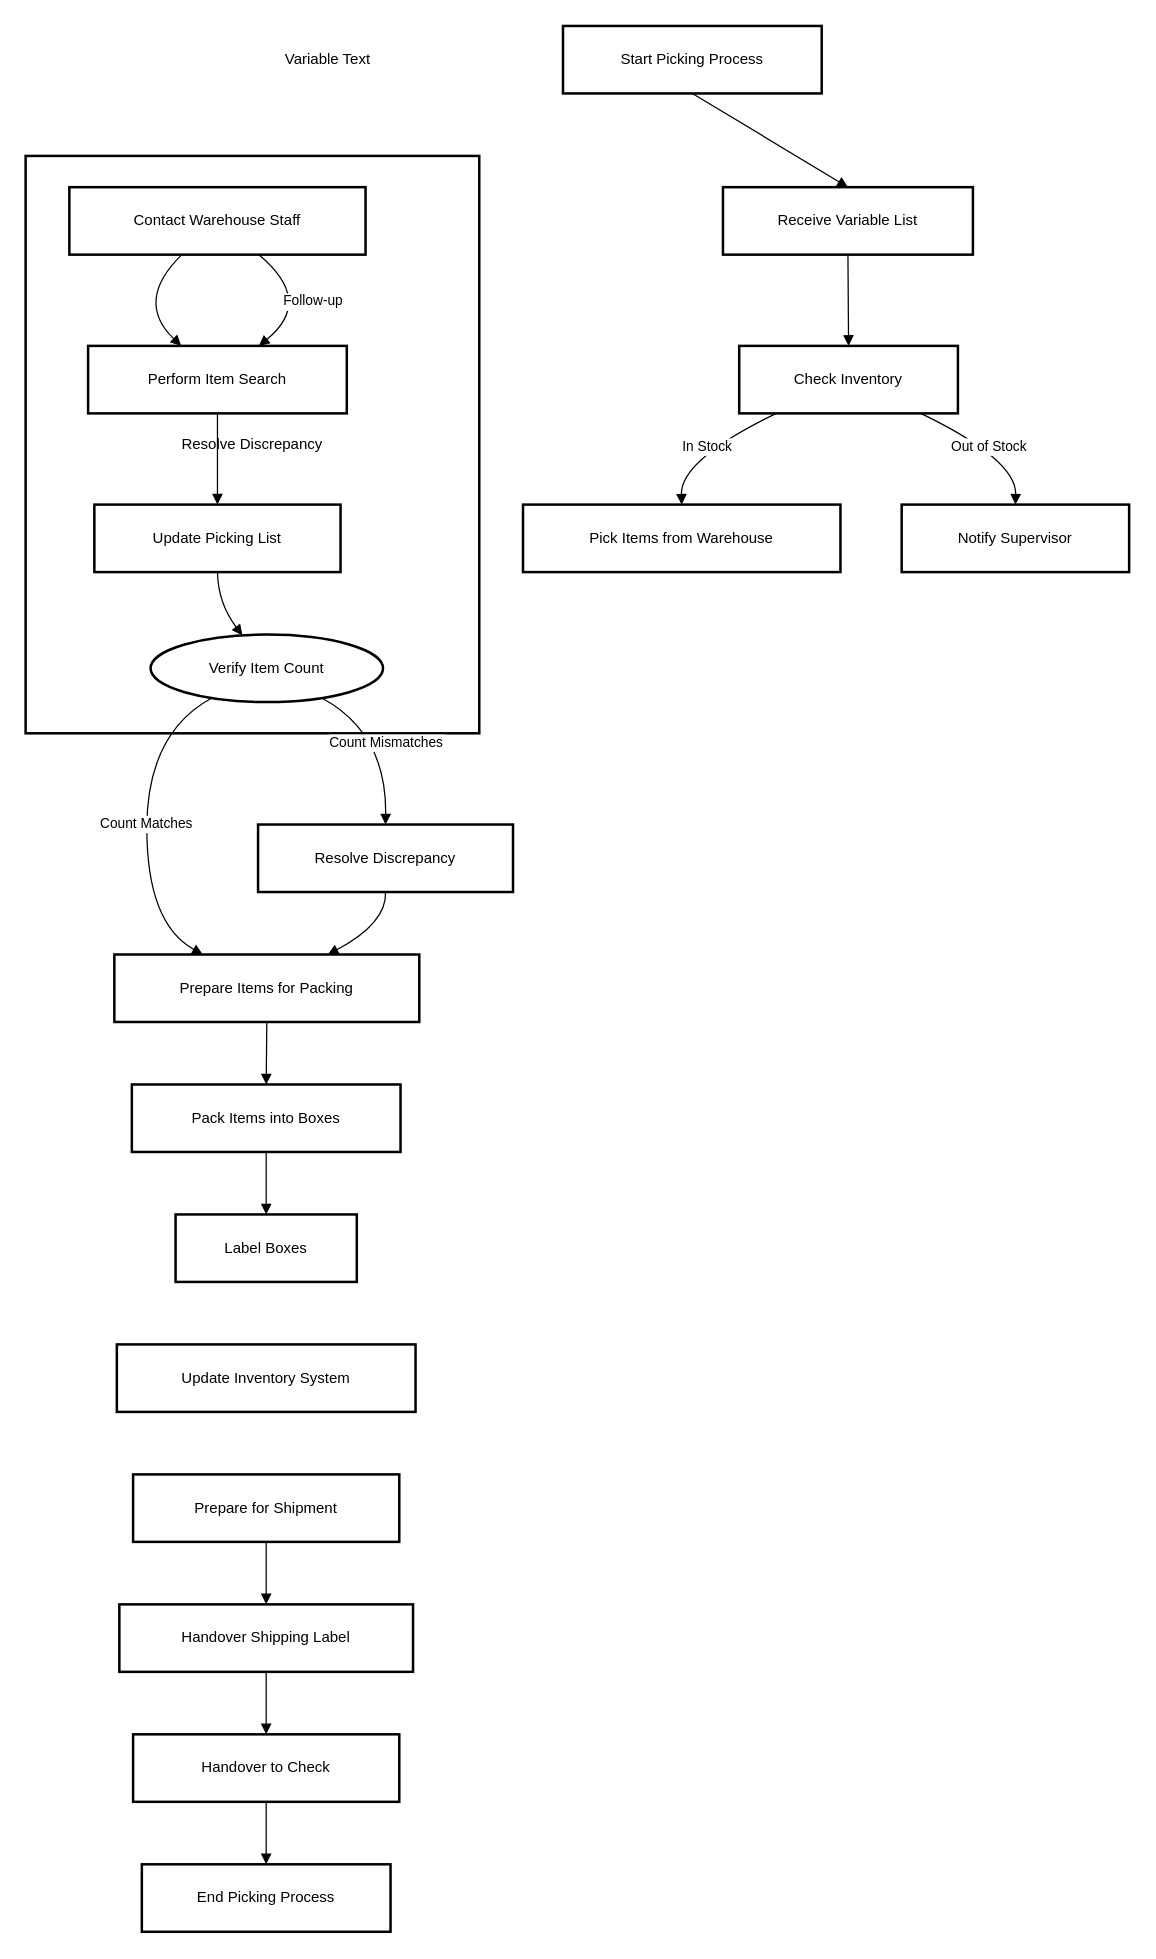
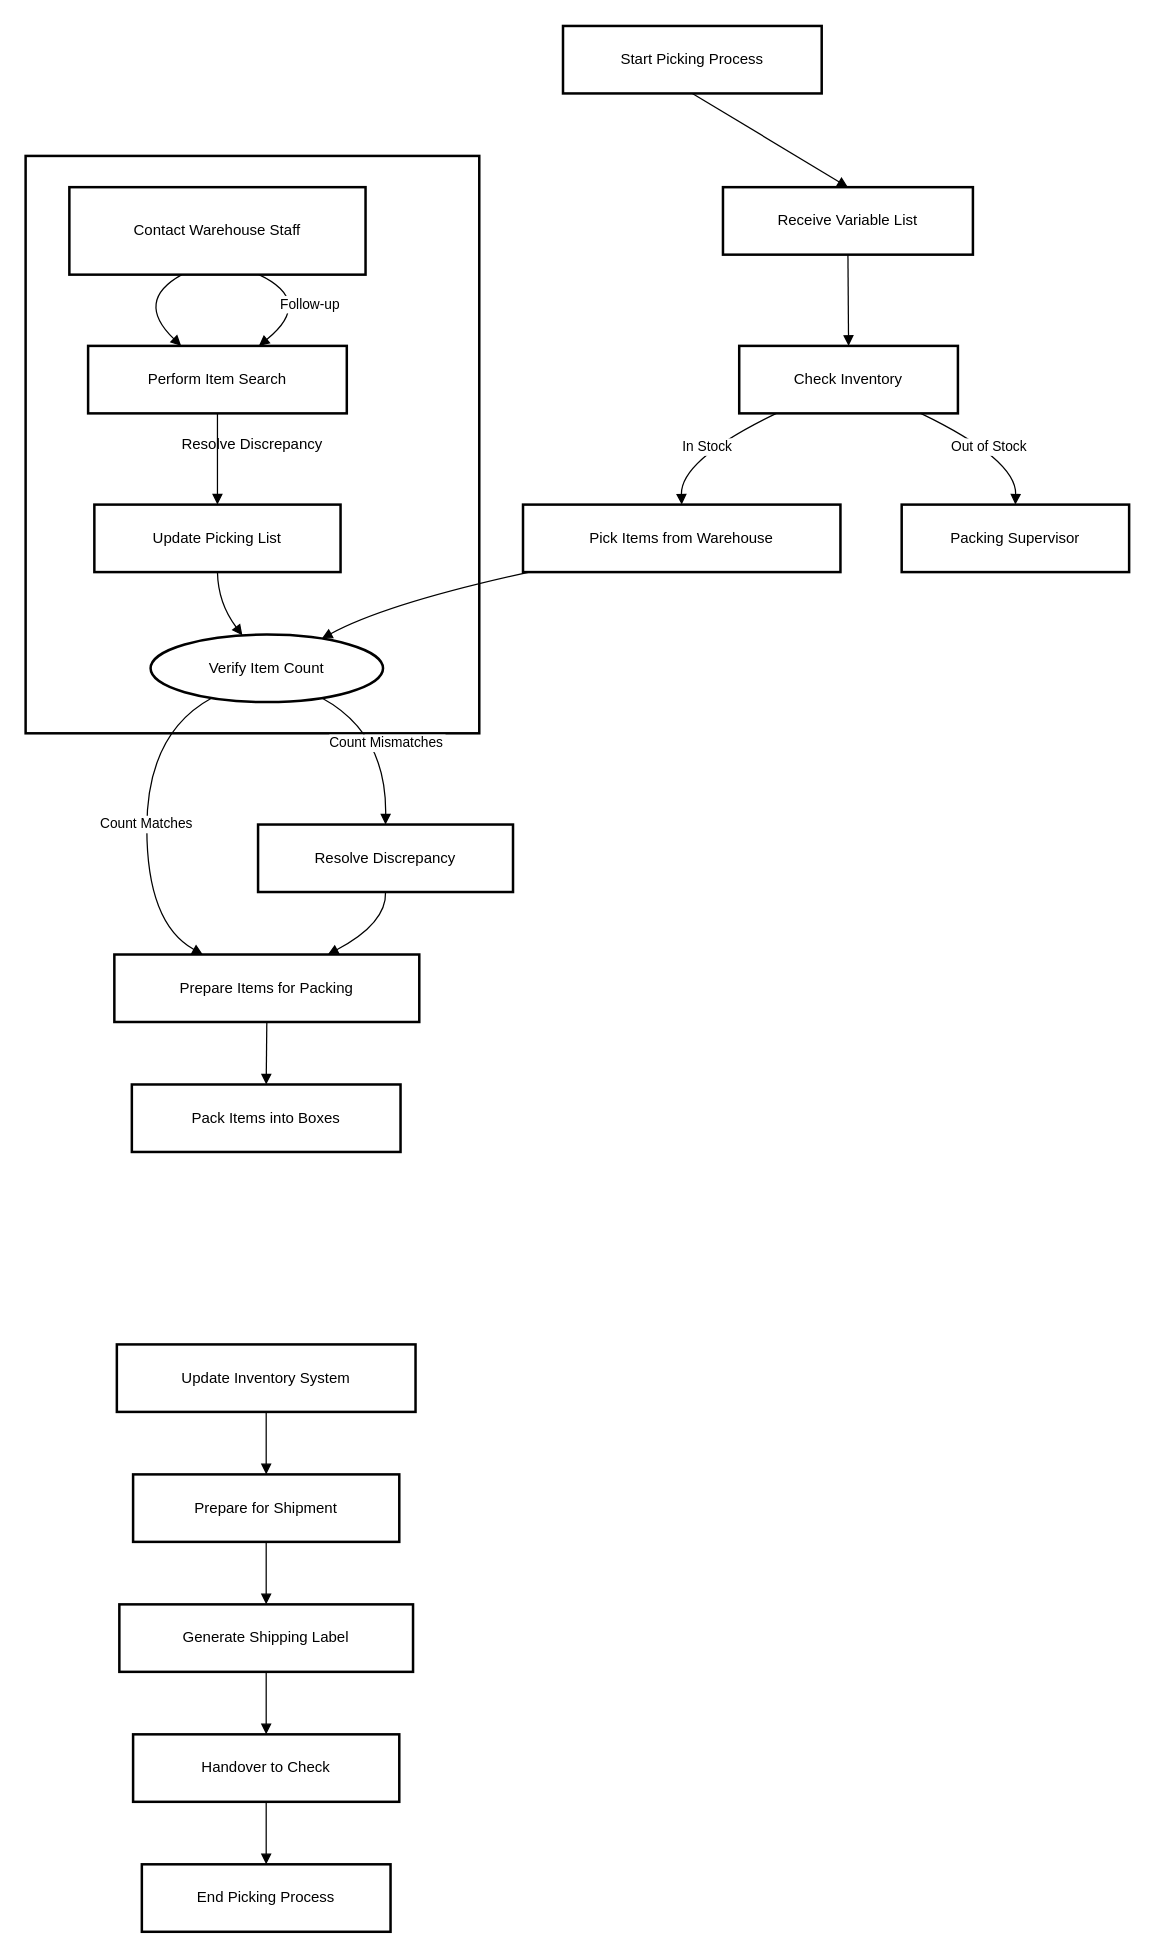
node "Variable Text": removed
node "Contact Warehouse Staff": size 296x68 -> 296x88
node "Notify Supervisor": label "Notify Supervisor" -> "Packing Supervisor"
edge "Pick Items from Warehouse" -> "Verify Item Count": added
edge "Pack Items into Boxes" -> "Label Boxes": removed
node "Label Boxes": removed
edge "Update Inventory System" -> "Prepare for Shipment": added
node "Handover Shipping Label": label "Handover Shipping Label" -> "Generate Shipping Label"
